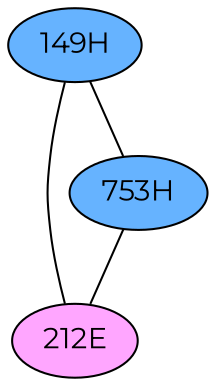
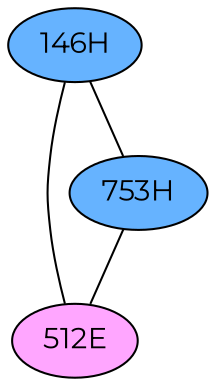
node "149H": label "149H" -> "146H"
node "212E": label "212E" -> "512E"
